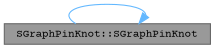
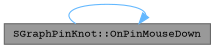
node "SGraphPinKnot::SGraphPinKnot": label "SGraphPinKnot::SGraphPinKnot" -> "SGraphPinKnot::OnPinMouseDown"
